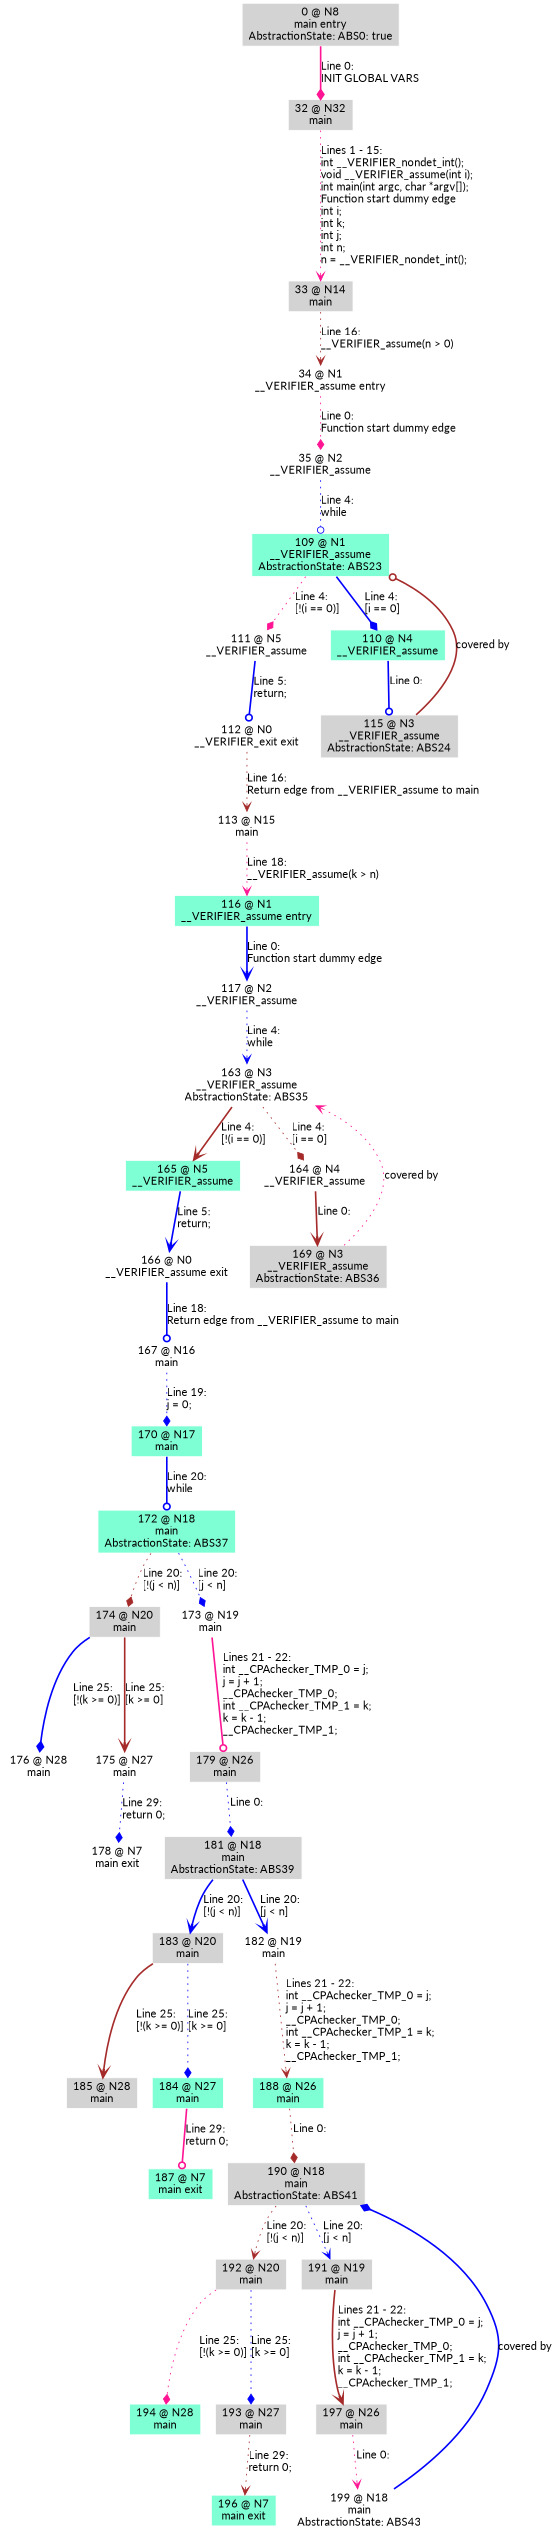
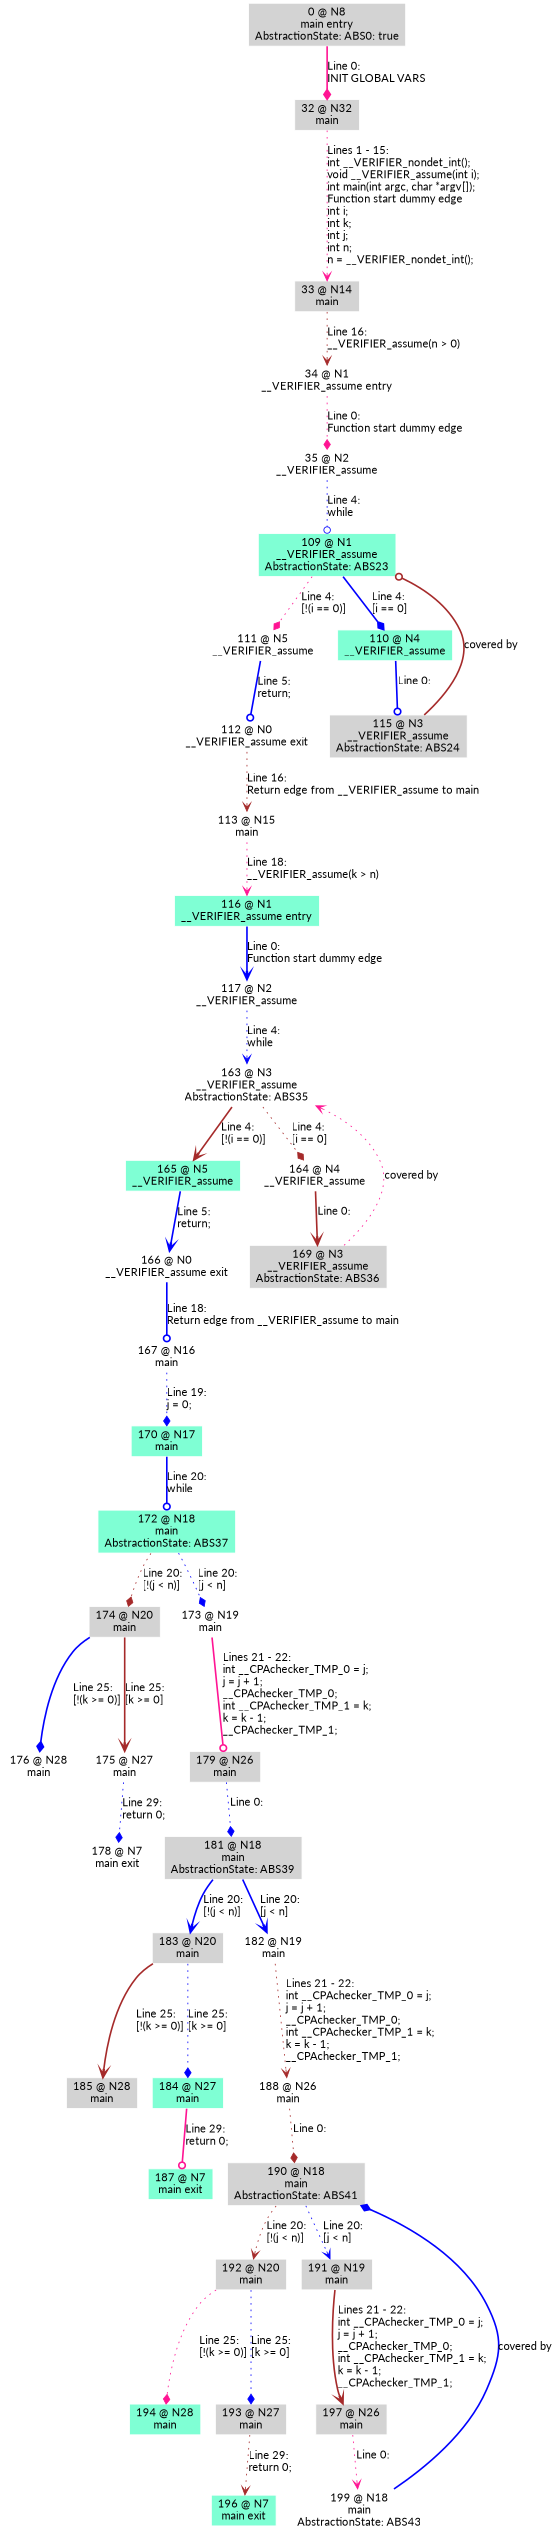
node "112 @ N0 __VERIFIER_exit exit": label "112 @ N0 __VERIFIER_exit exit" -> "112 @ N0 __VERIFIER_assume exit"
node "188 @ N26 main": fillcolor aquamarine -> white
